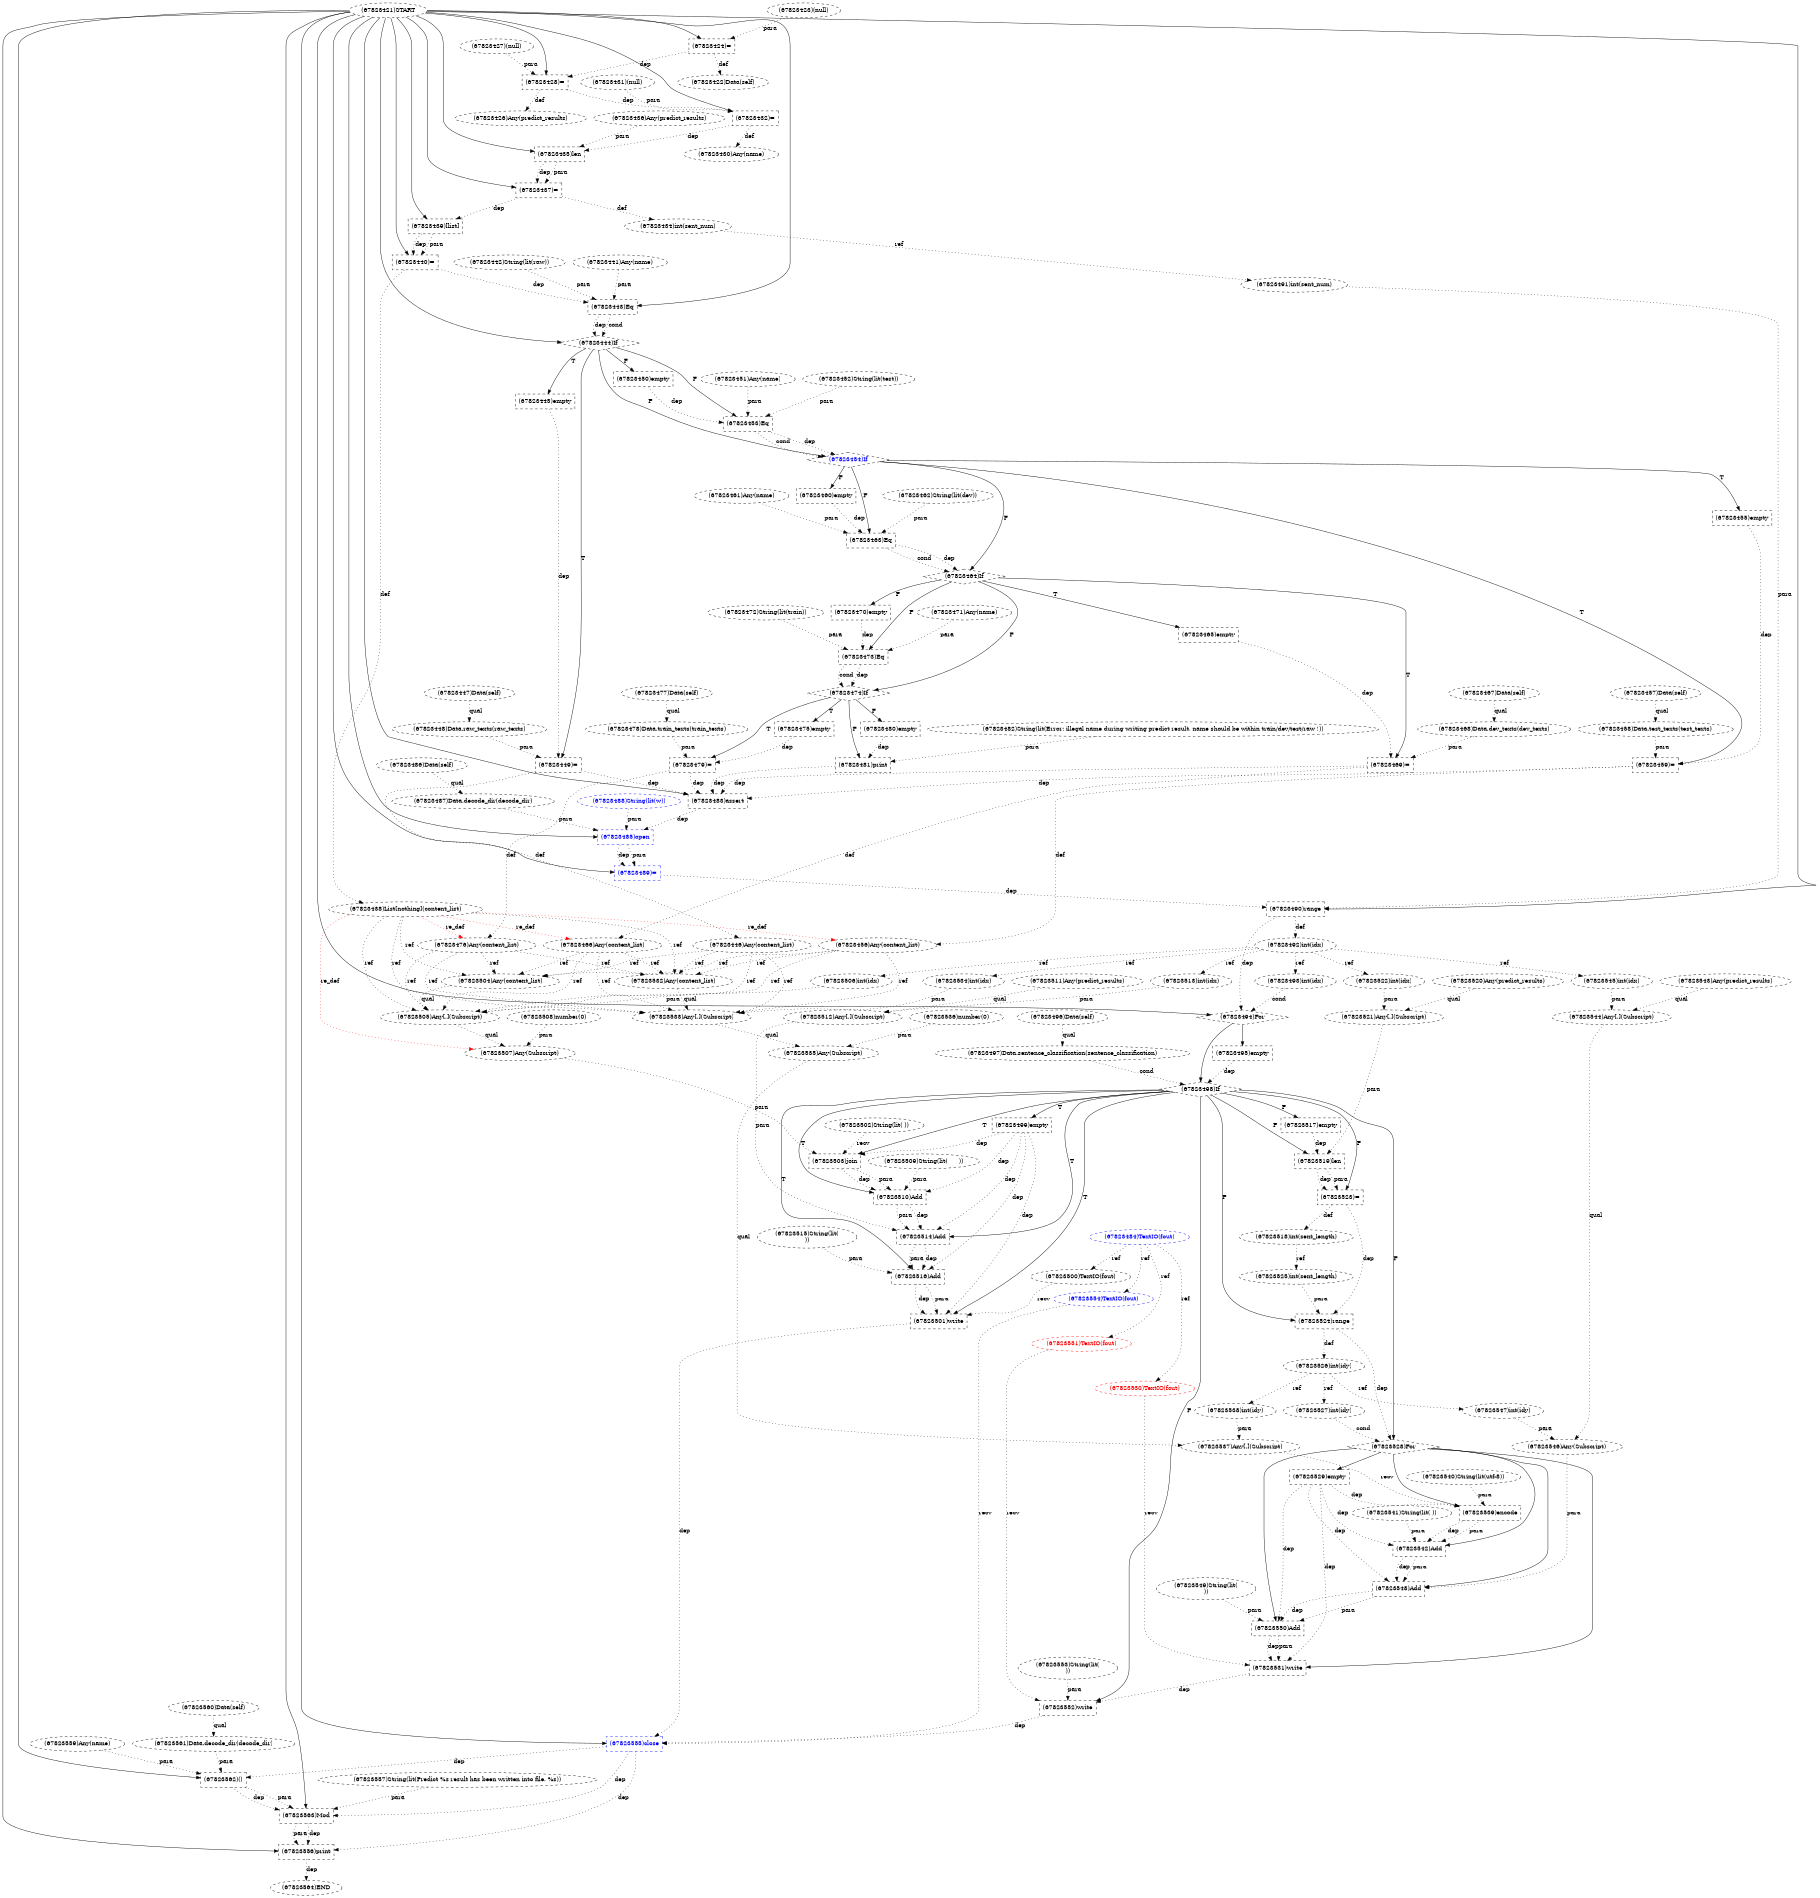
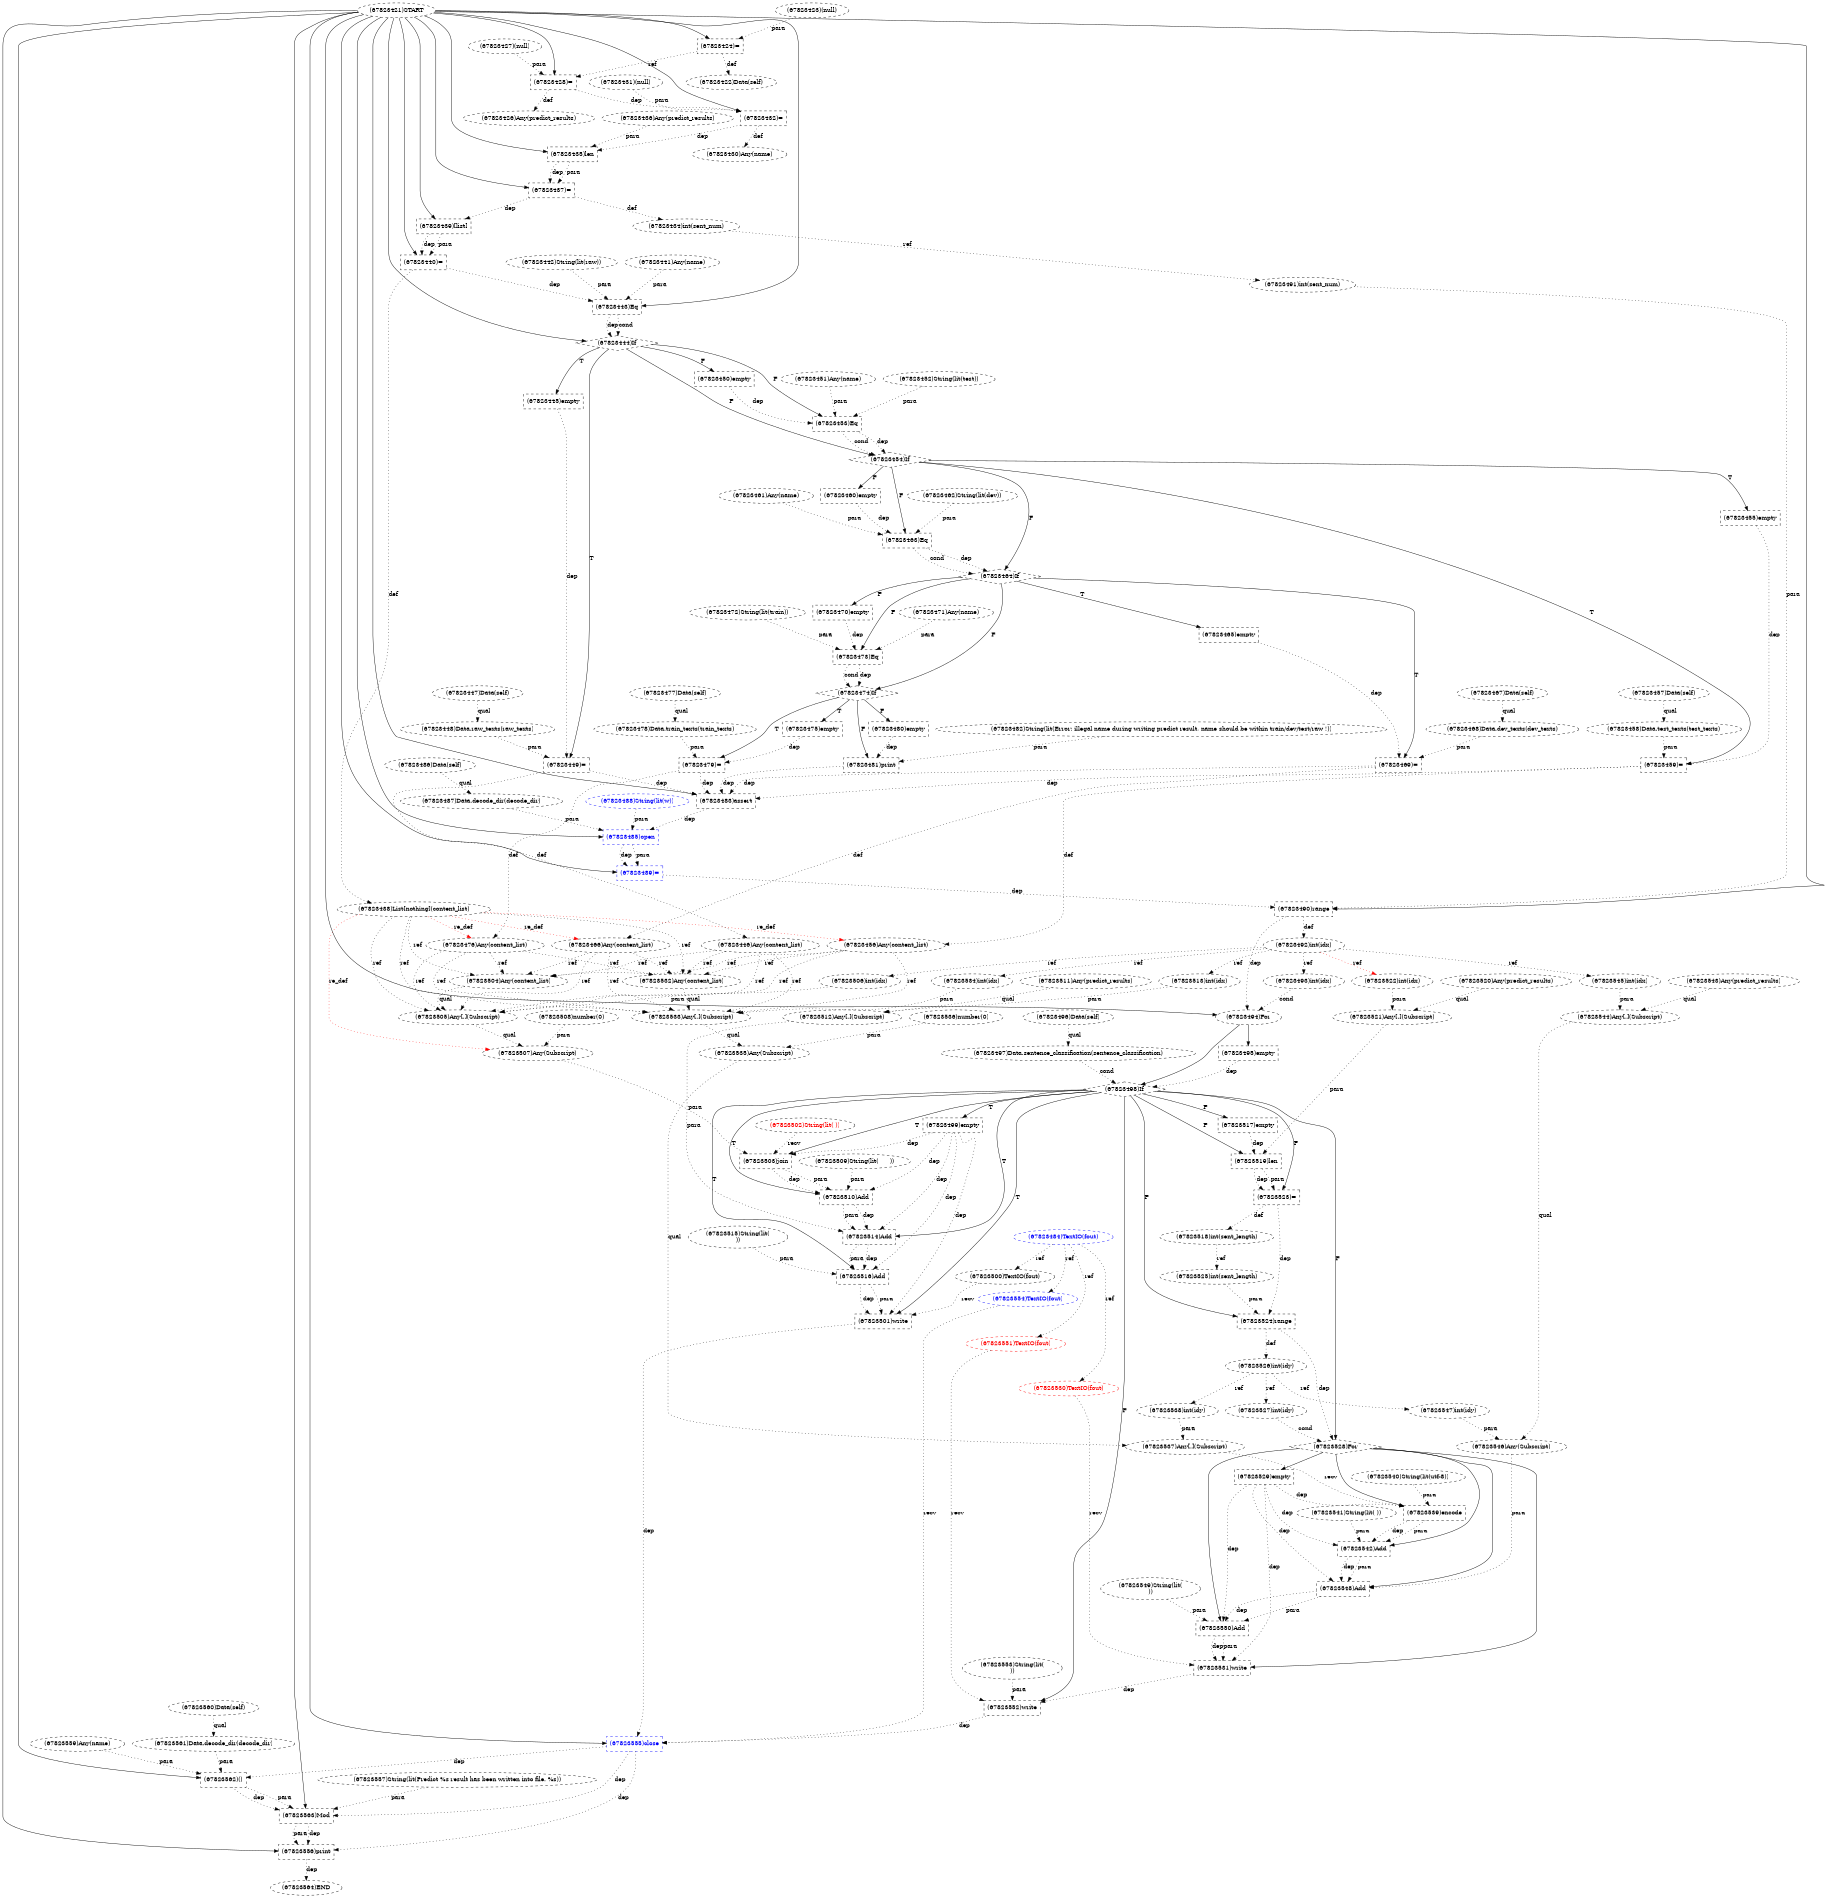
edge "(67823424)=" -> "(67823428)=": label "dep" -> "ref"
node "(67823454)If": fontcolor blue -> black
edge "(67823492)int(idx)" -> "(67823522)int(idx)": color black -> red
node "(67823494)For": shape diamond -> ellipse
node "(67823502)String(lit( ))": fontcolor black -> red
